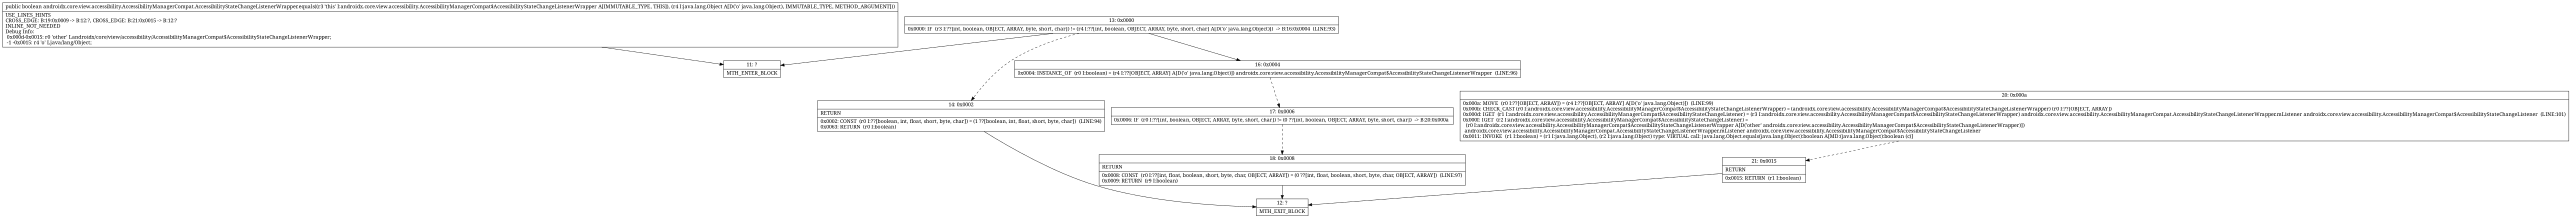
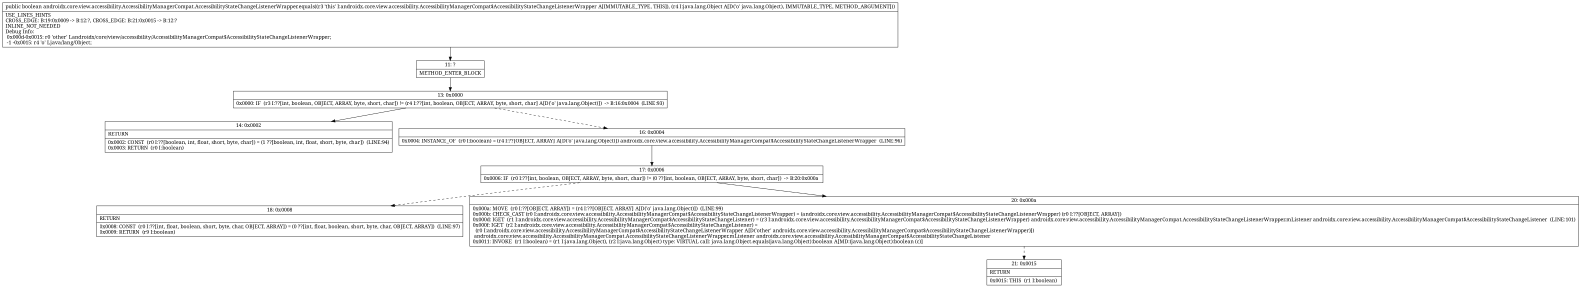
edge "13: 0x0000" -> "16: 0x0004": style solid -> dashed
edge "13: 0x0000" -> "11: ?": reversed
edge "13: 0x0000" -> "14: 0x0002": style dashed -> solid
node "11: ?": text "MTH_ENTER_BLOCK" -> "METHOD_ENTER_BLOCK"
edge "16: 0x0004" -> "17: 0x0006": style dashed -> solid
node "14: 0x0002": text "0x0063: RETURN  (r0 I:boolean)" -> "0x0003: RETURN  (r0 I:boolean)"
node "21: 0x0015": text "0x0015: RETURN  (r1 I:boolean)" -> "0x0015: THIS  (r1 I:boolean)"
edge "17: 0x0006" -> "20: 0x000a": added
node "12: ?": removed
